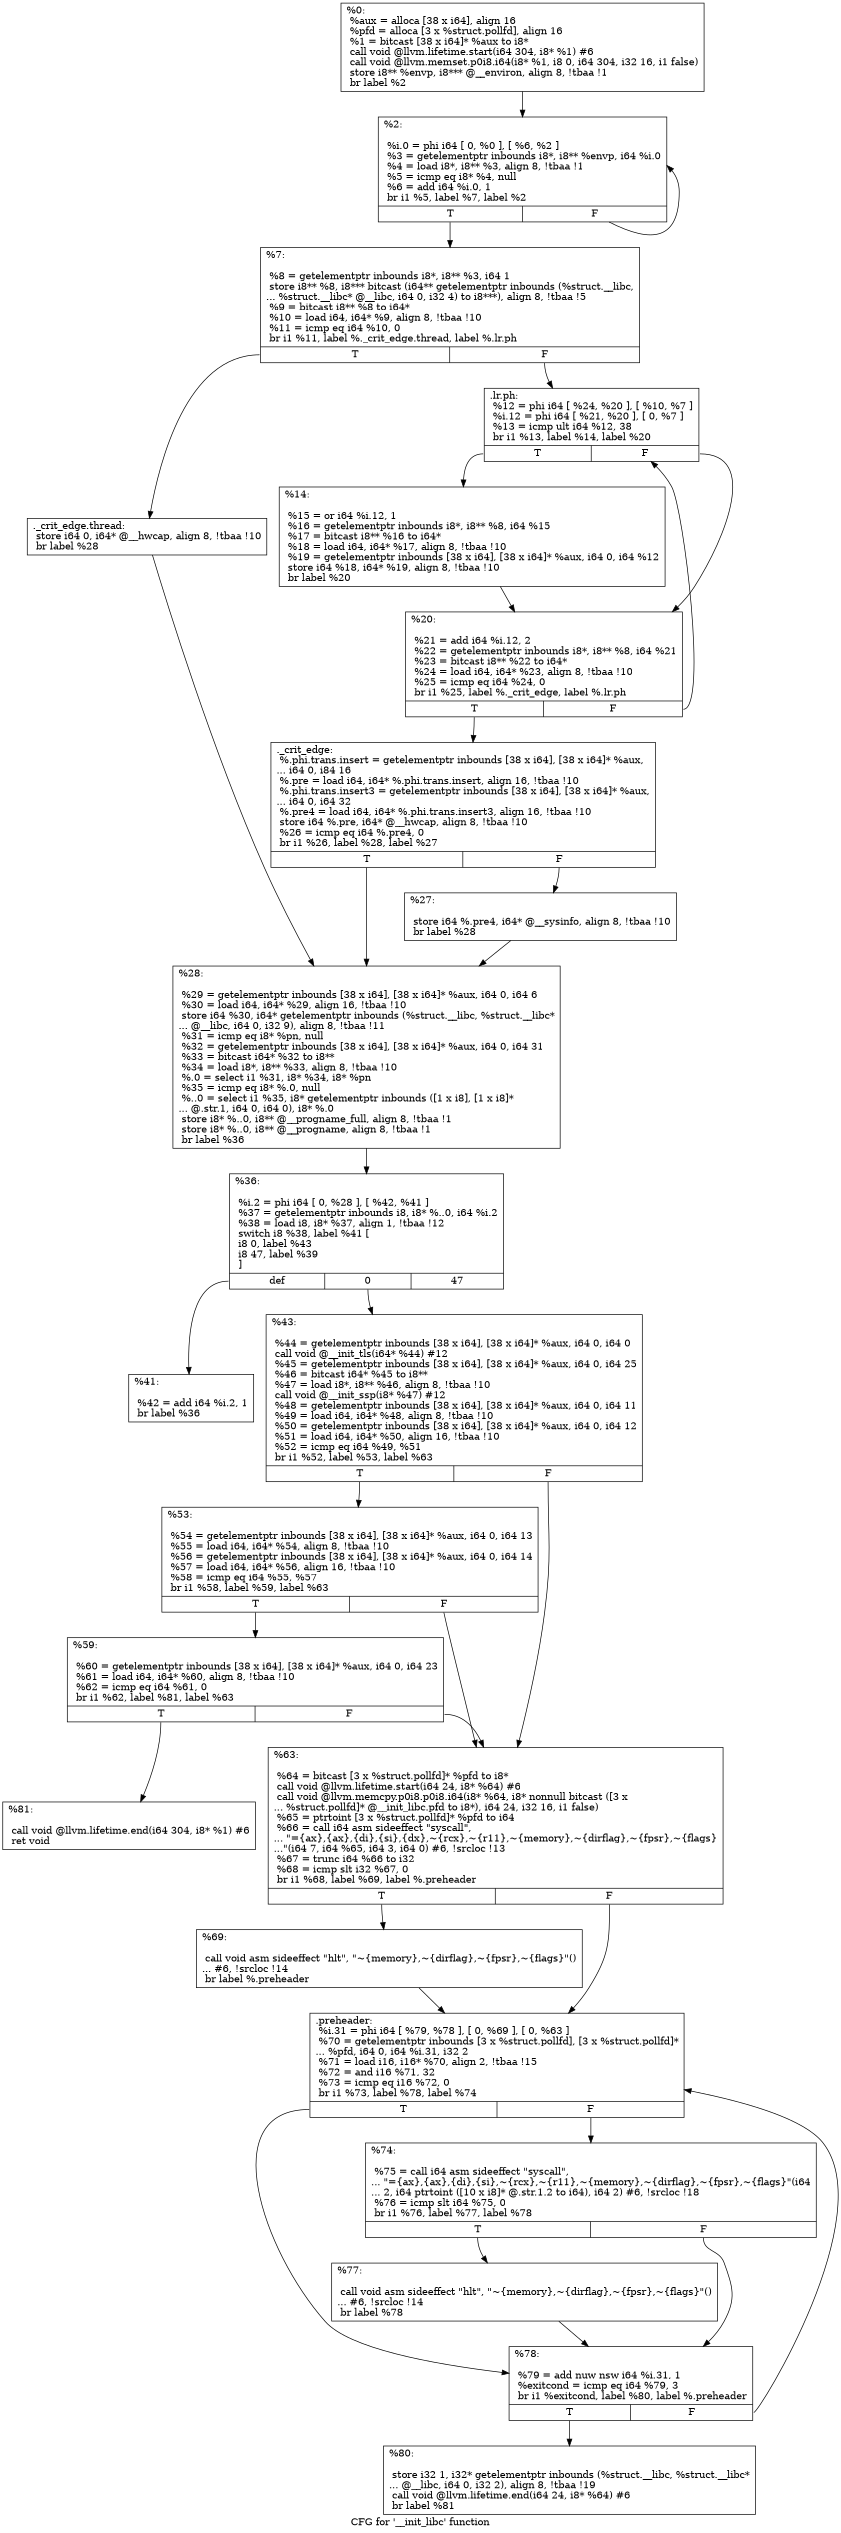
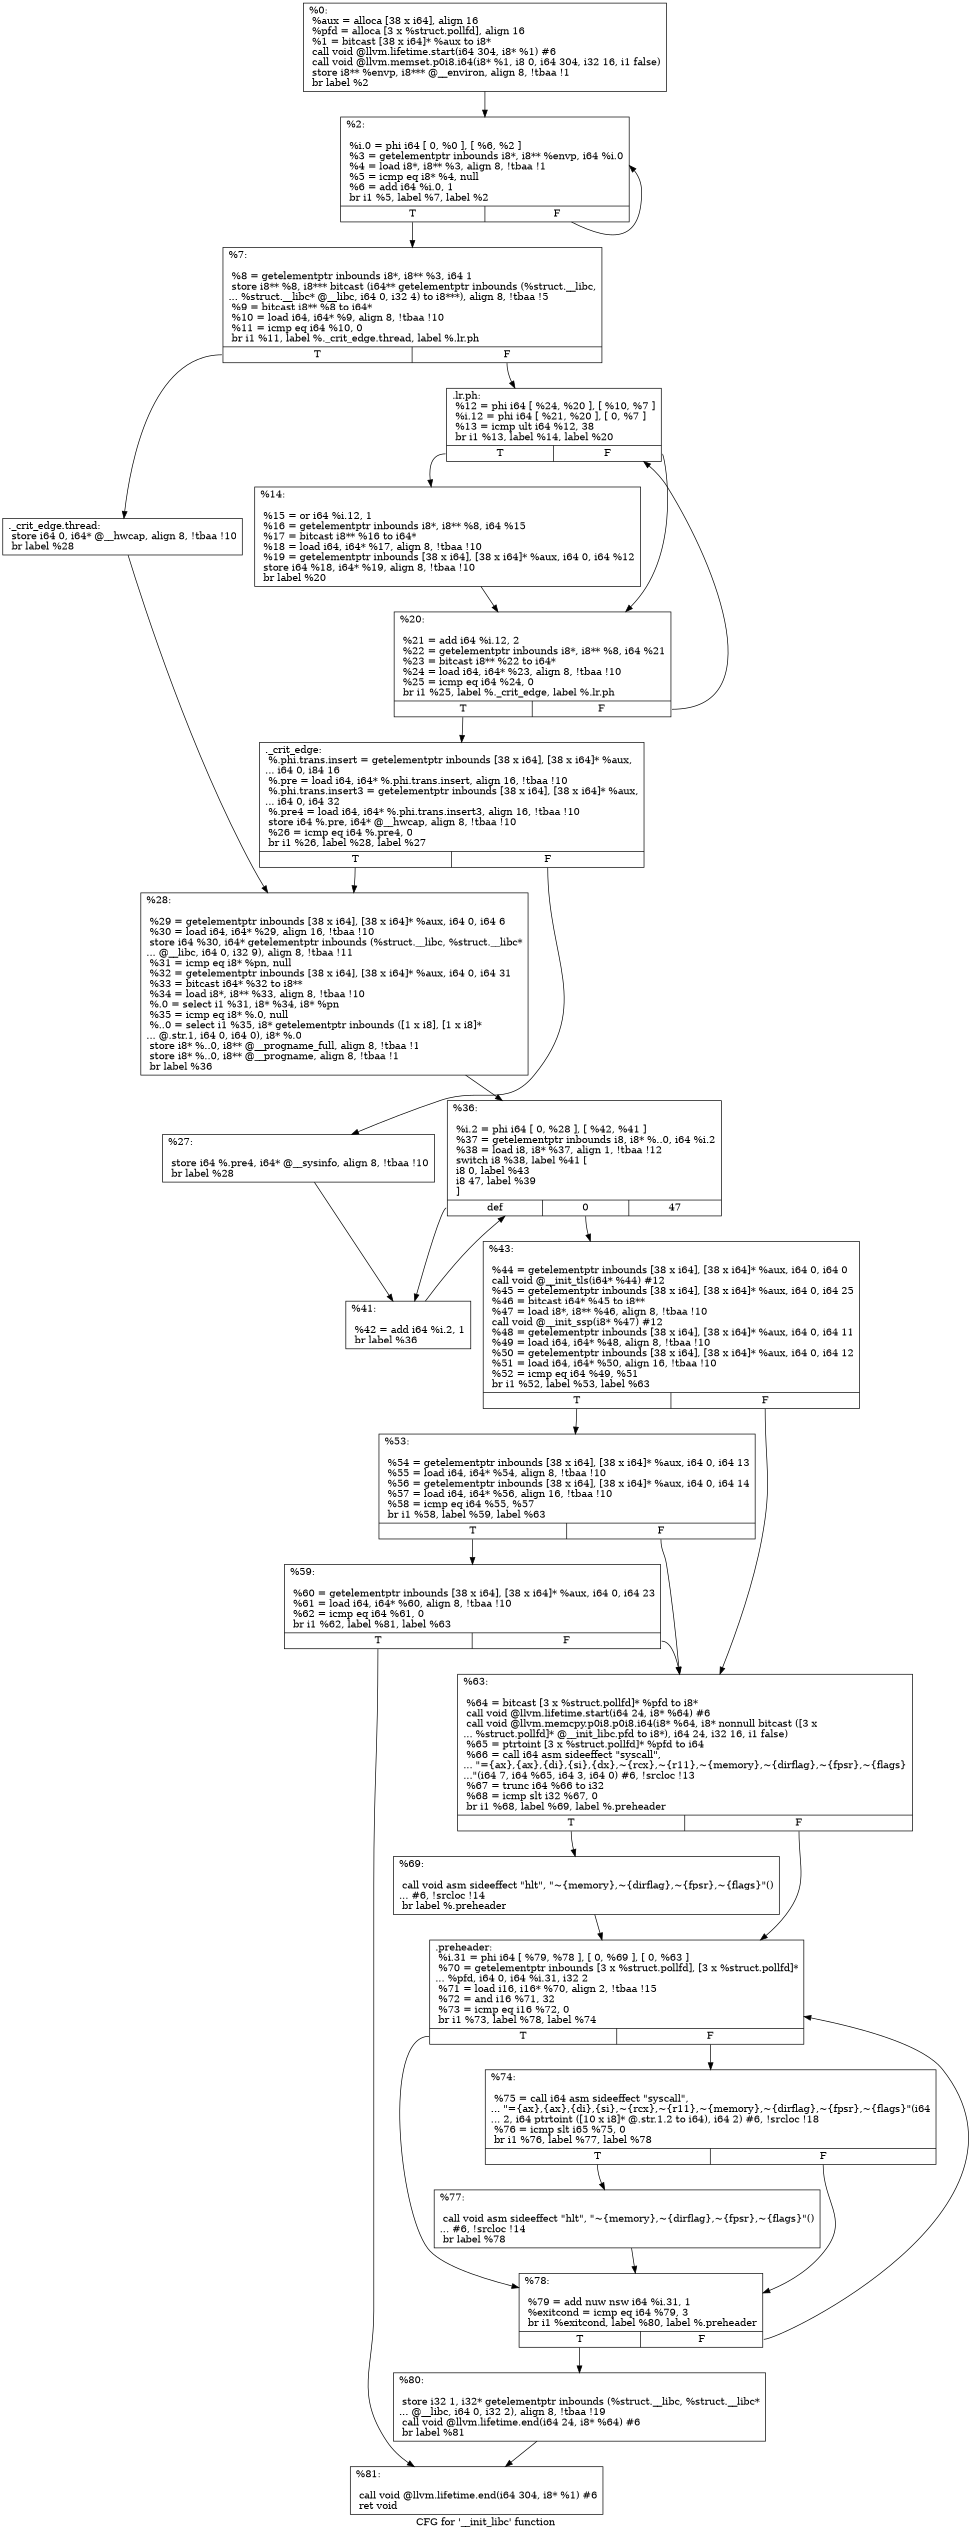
edge "%27:" -> "%28:": now "%27:" -> "%41:"
edge "%41:" -> "%36:": added
node "%74:": text "%76 = icmp slt i64 %75, 0" -> "%76 = icmp slt i65 %75, 0"
edge "%80:" -> "%81:": added
